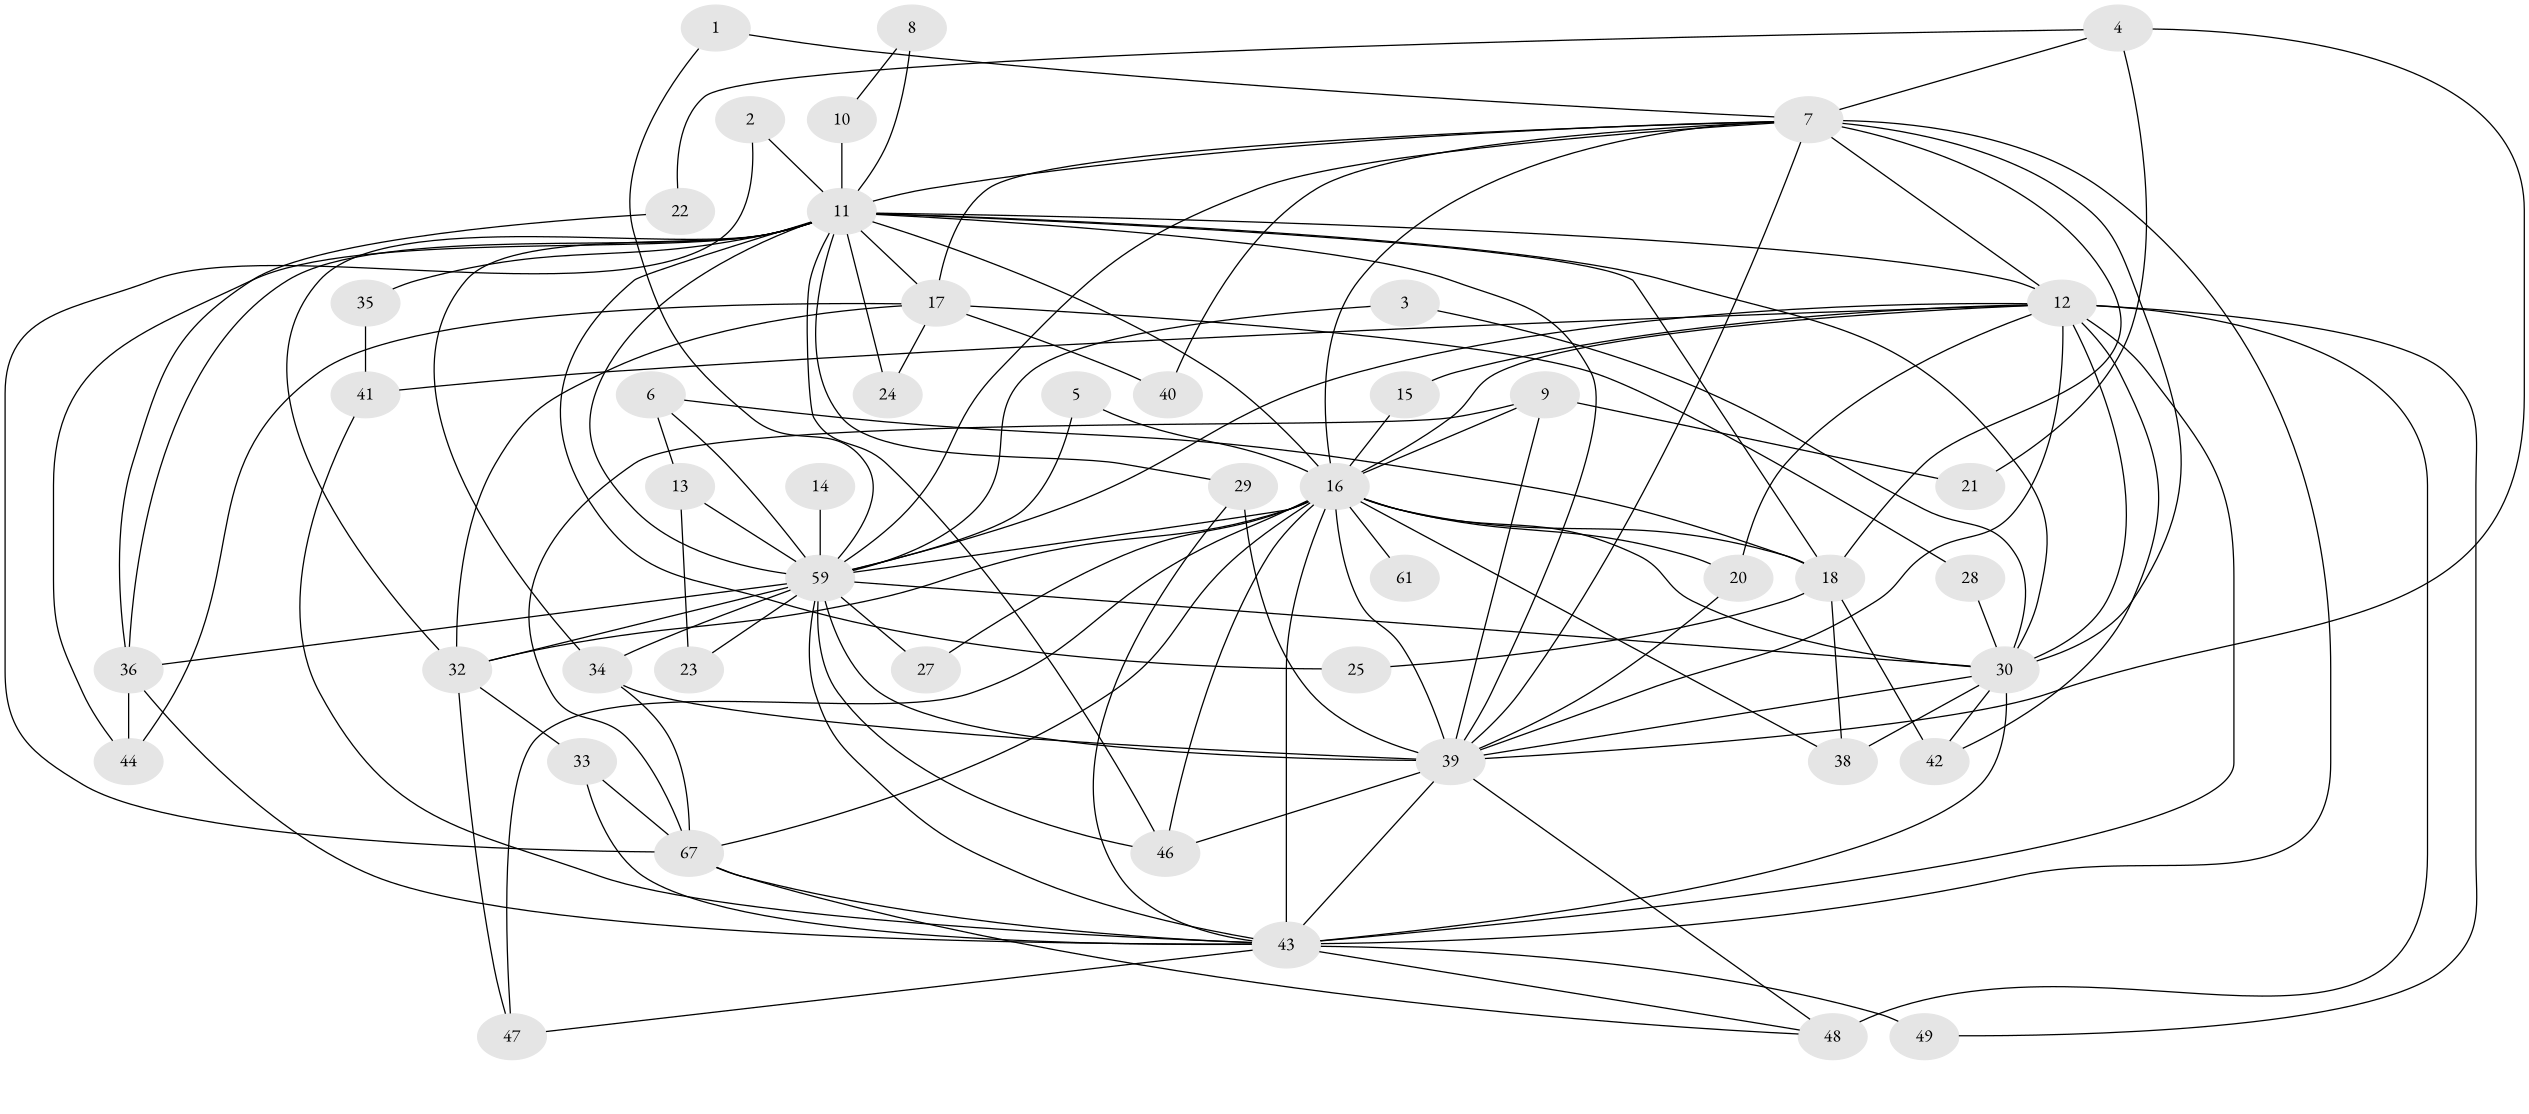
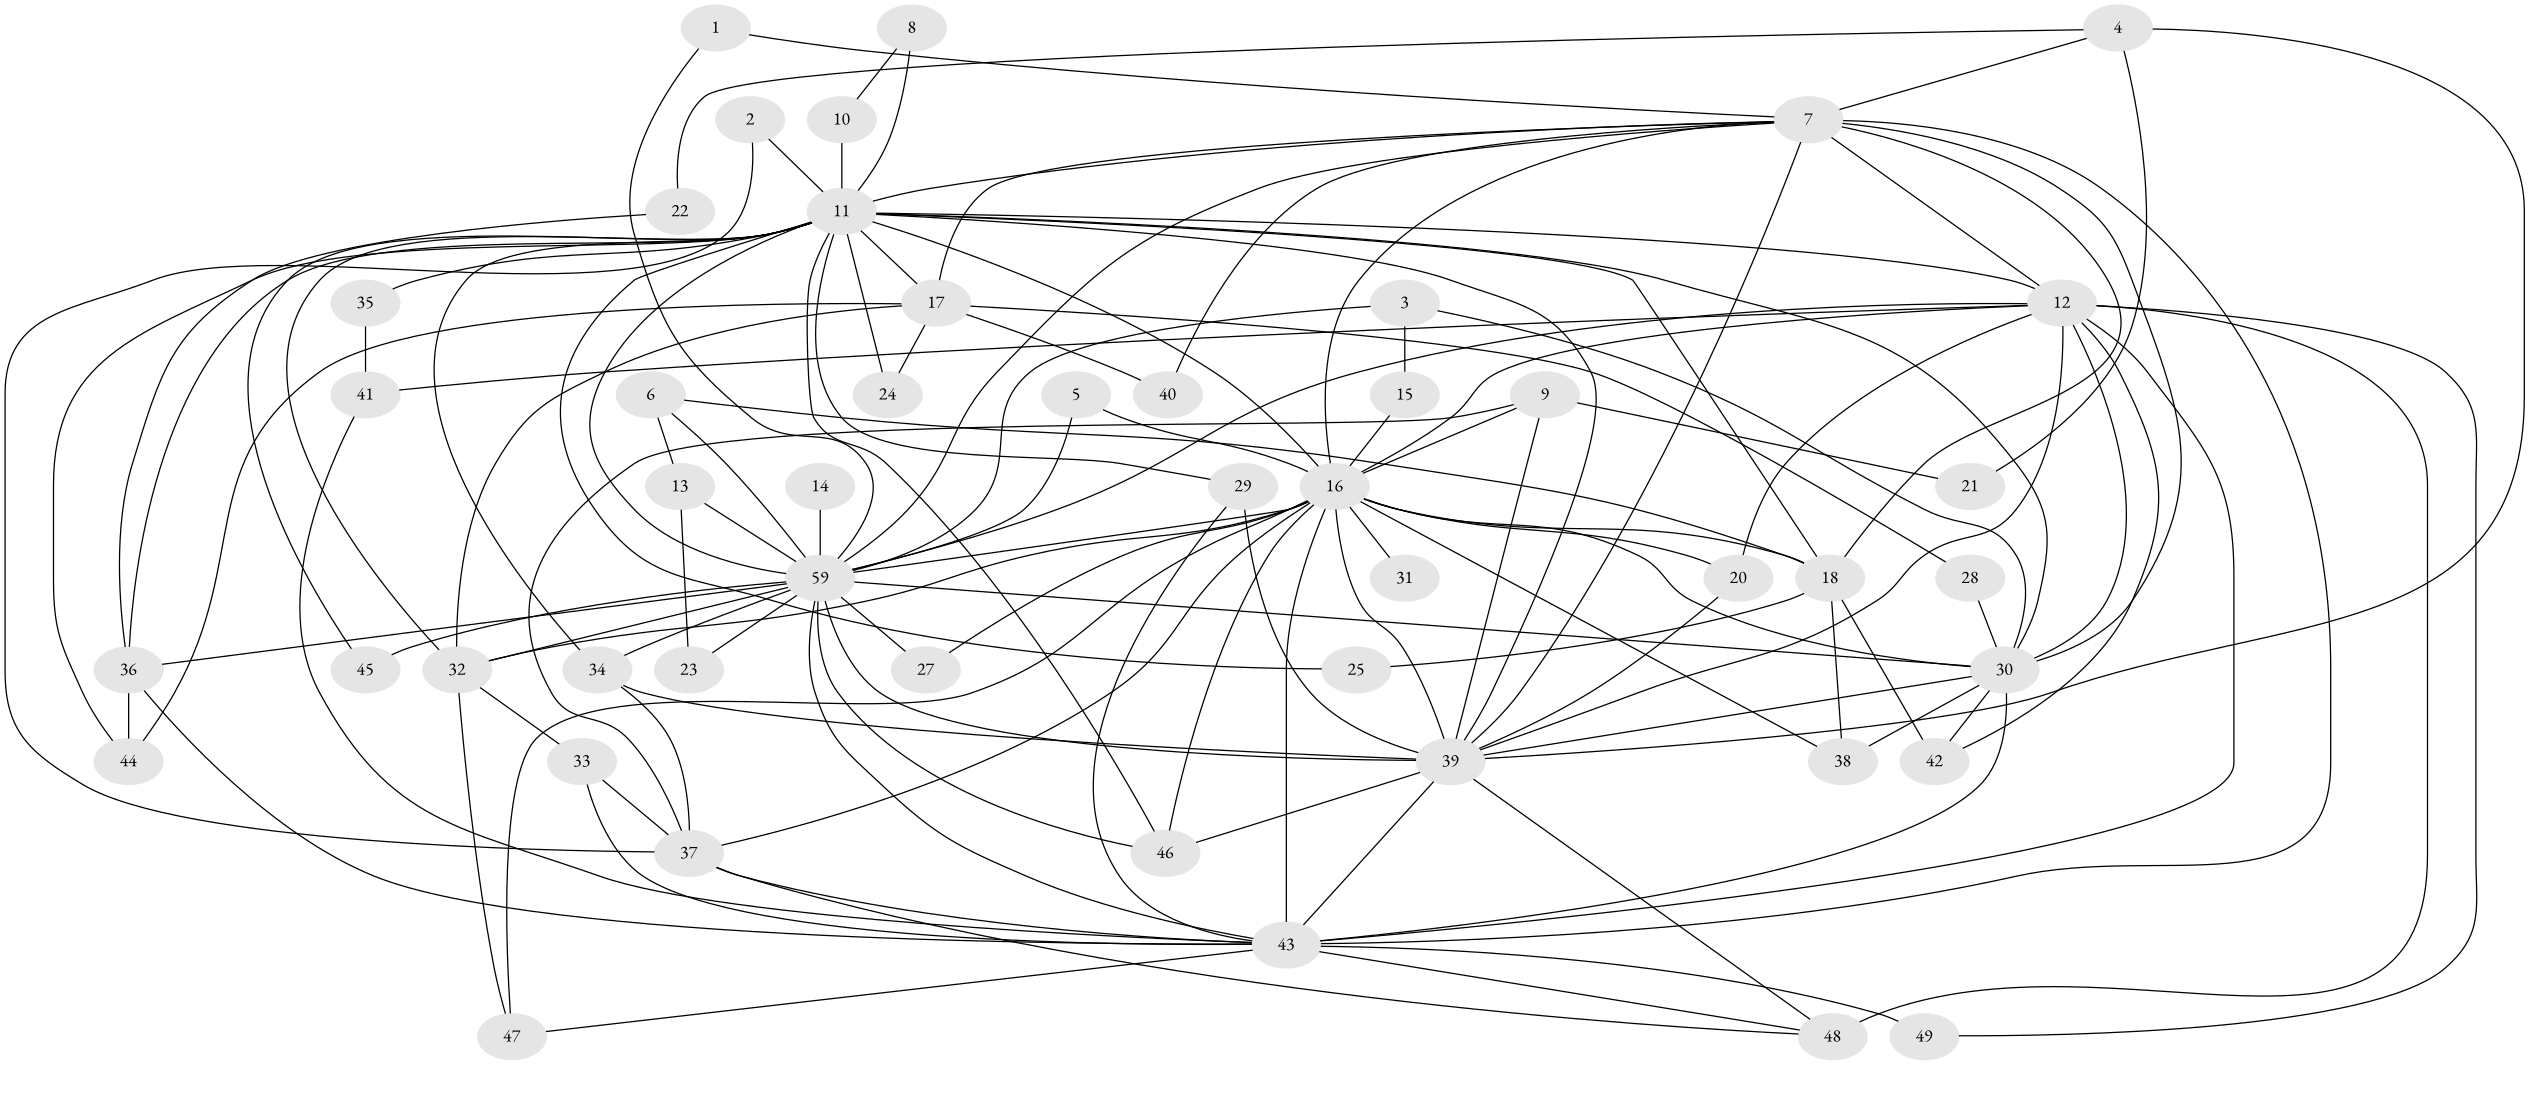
edge "12" -- "15": now "3" -- "15"
node "61": label "61" -> "31"
node "45": added
node "67": label "67" -> "37"
